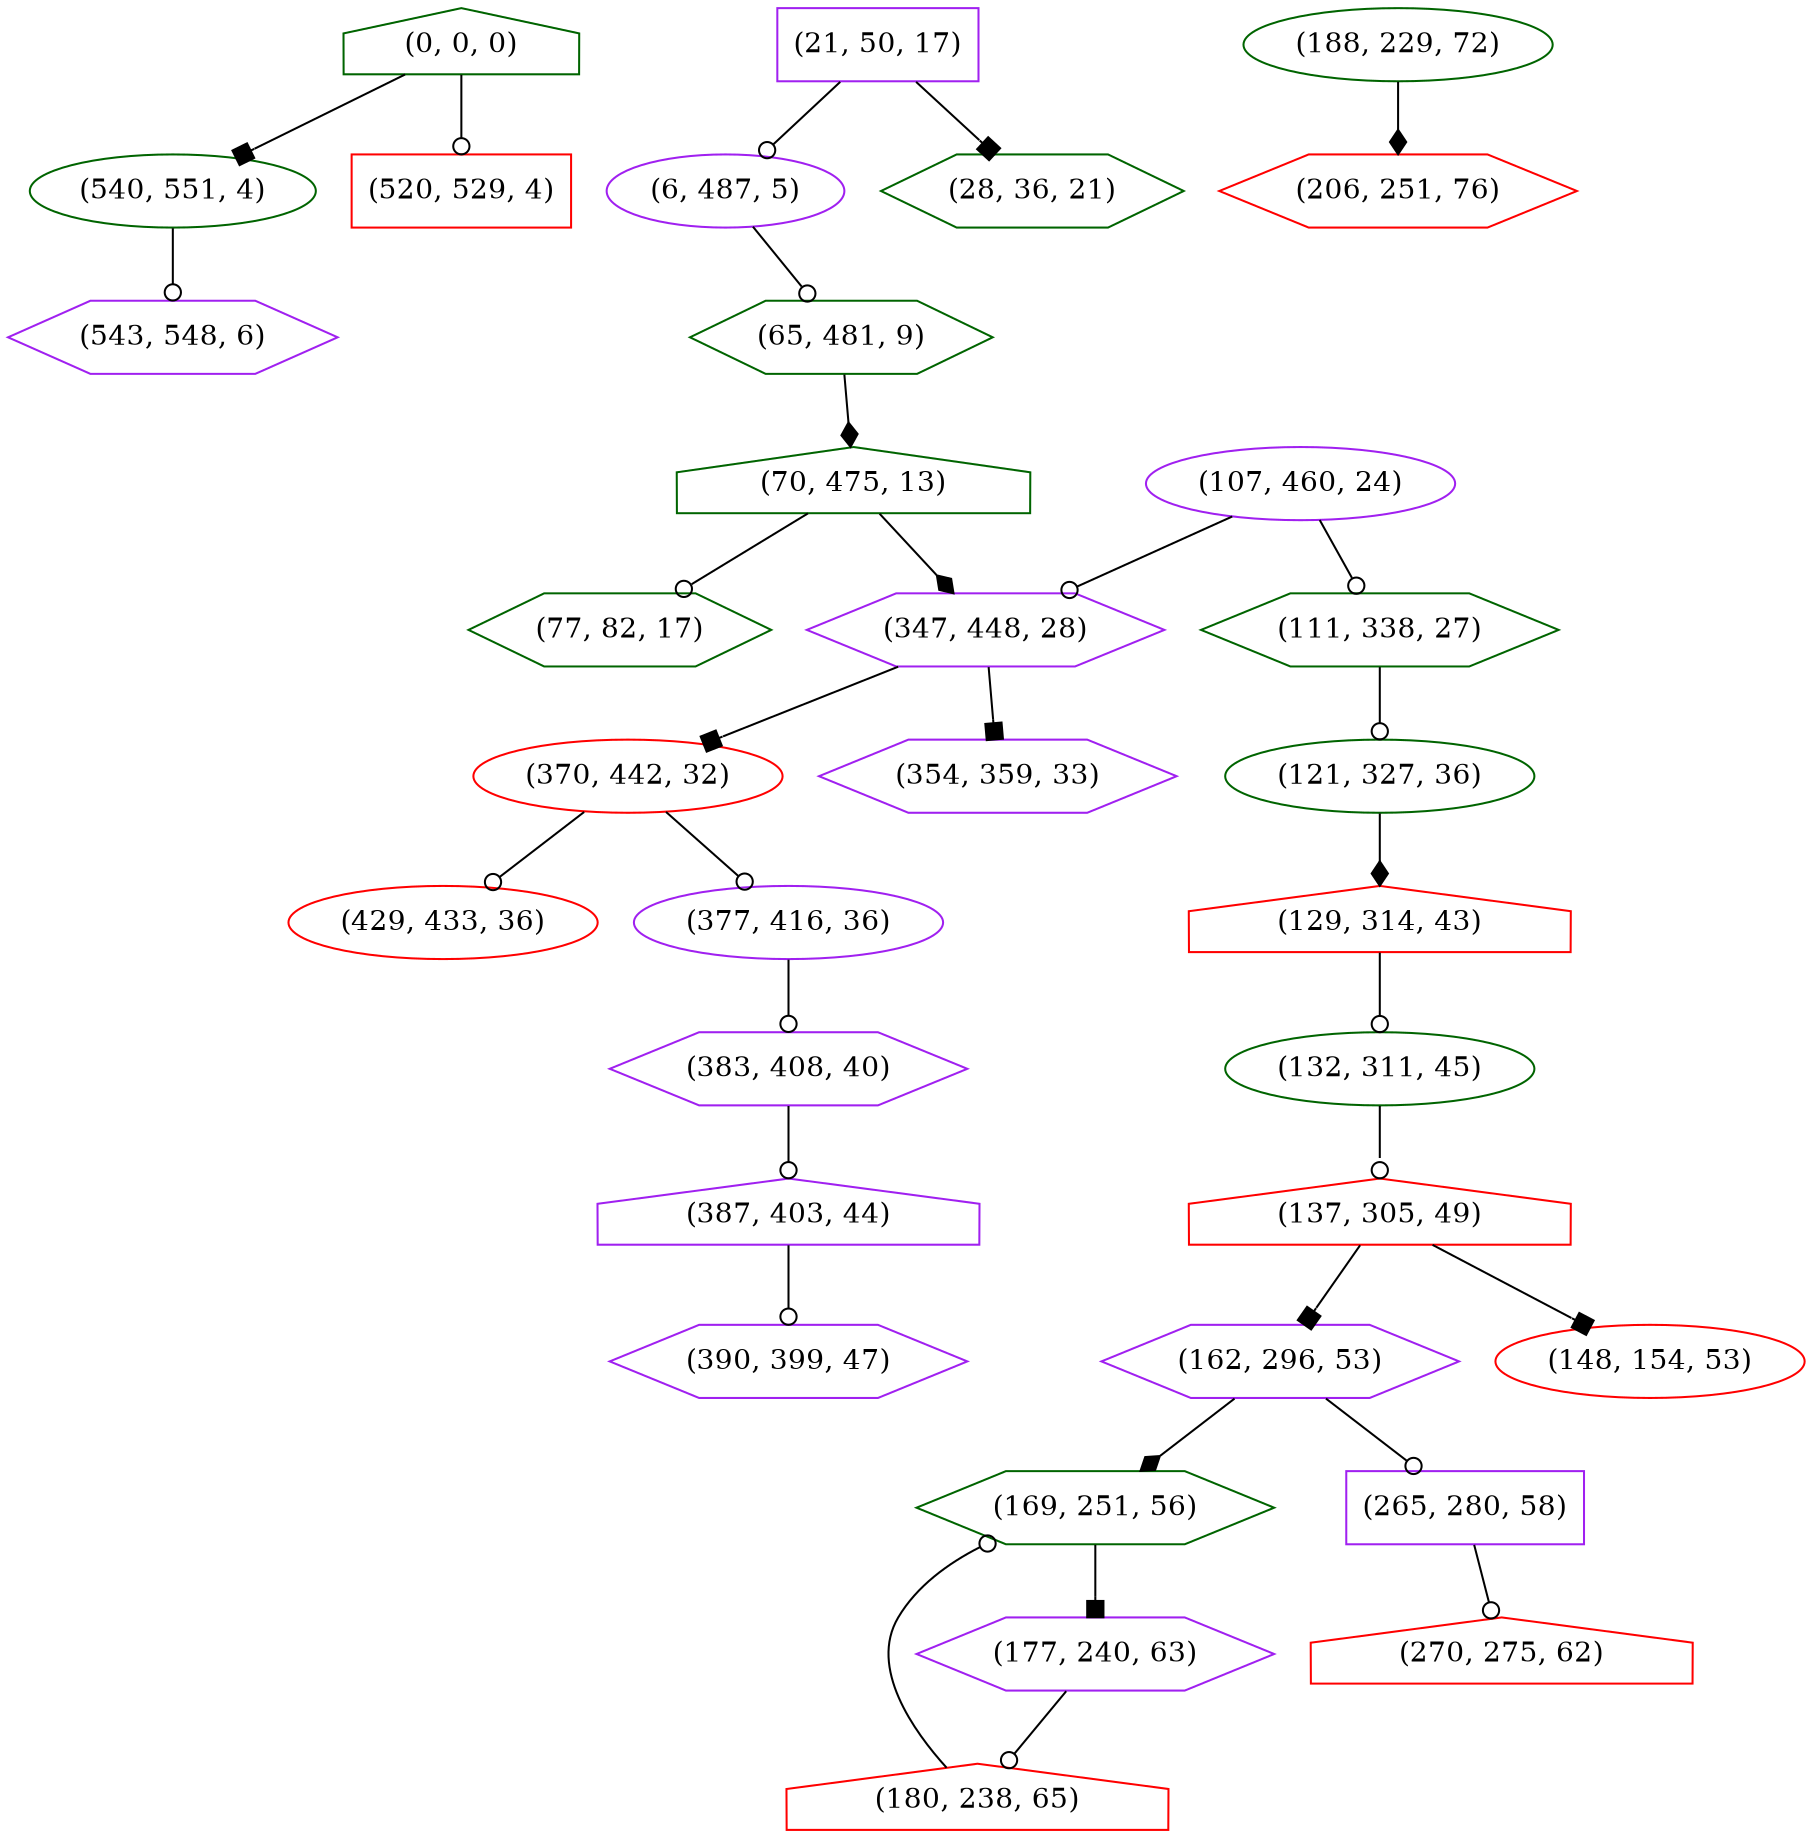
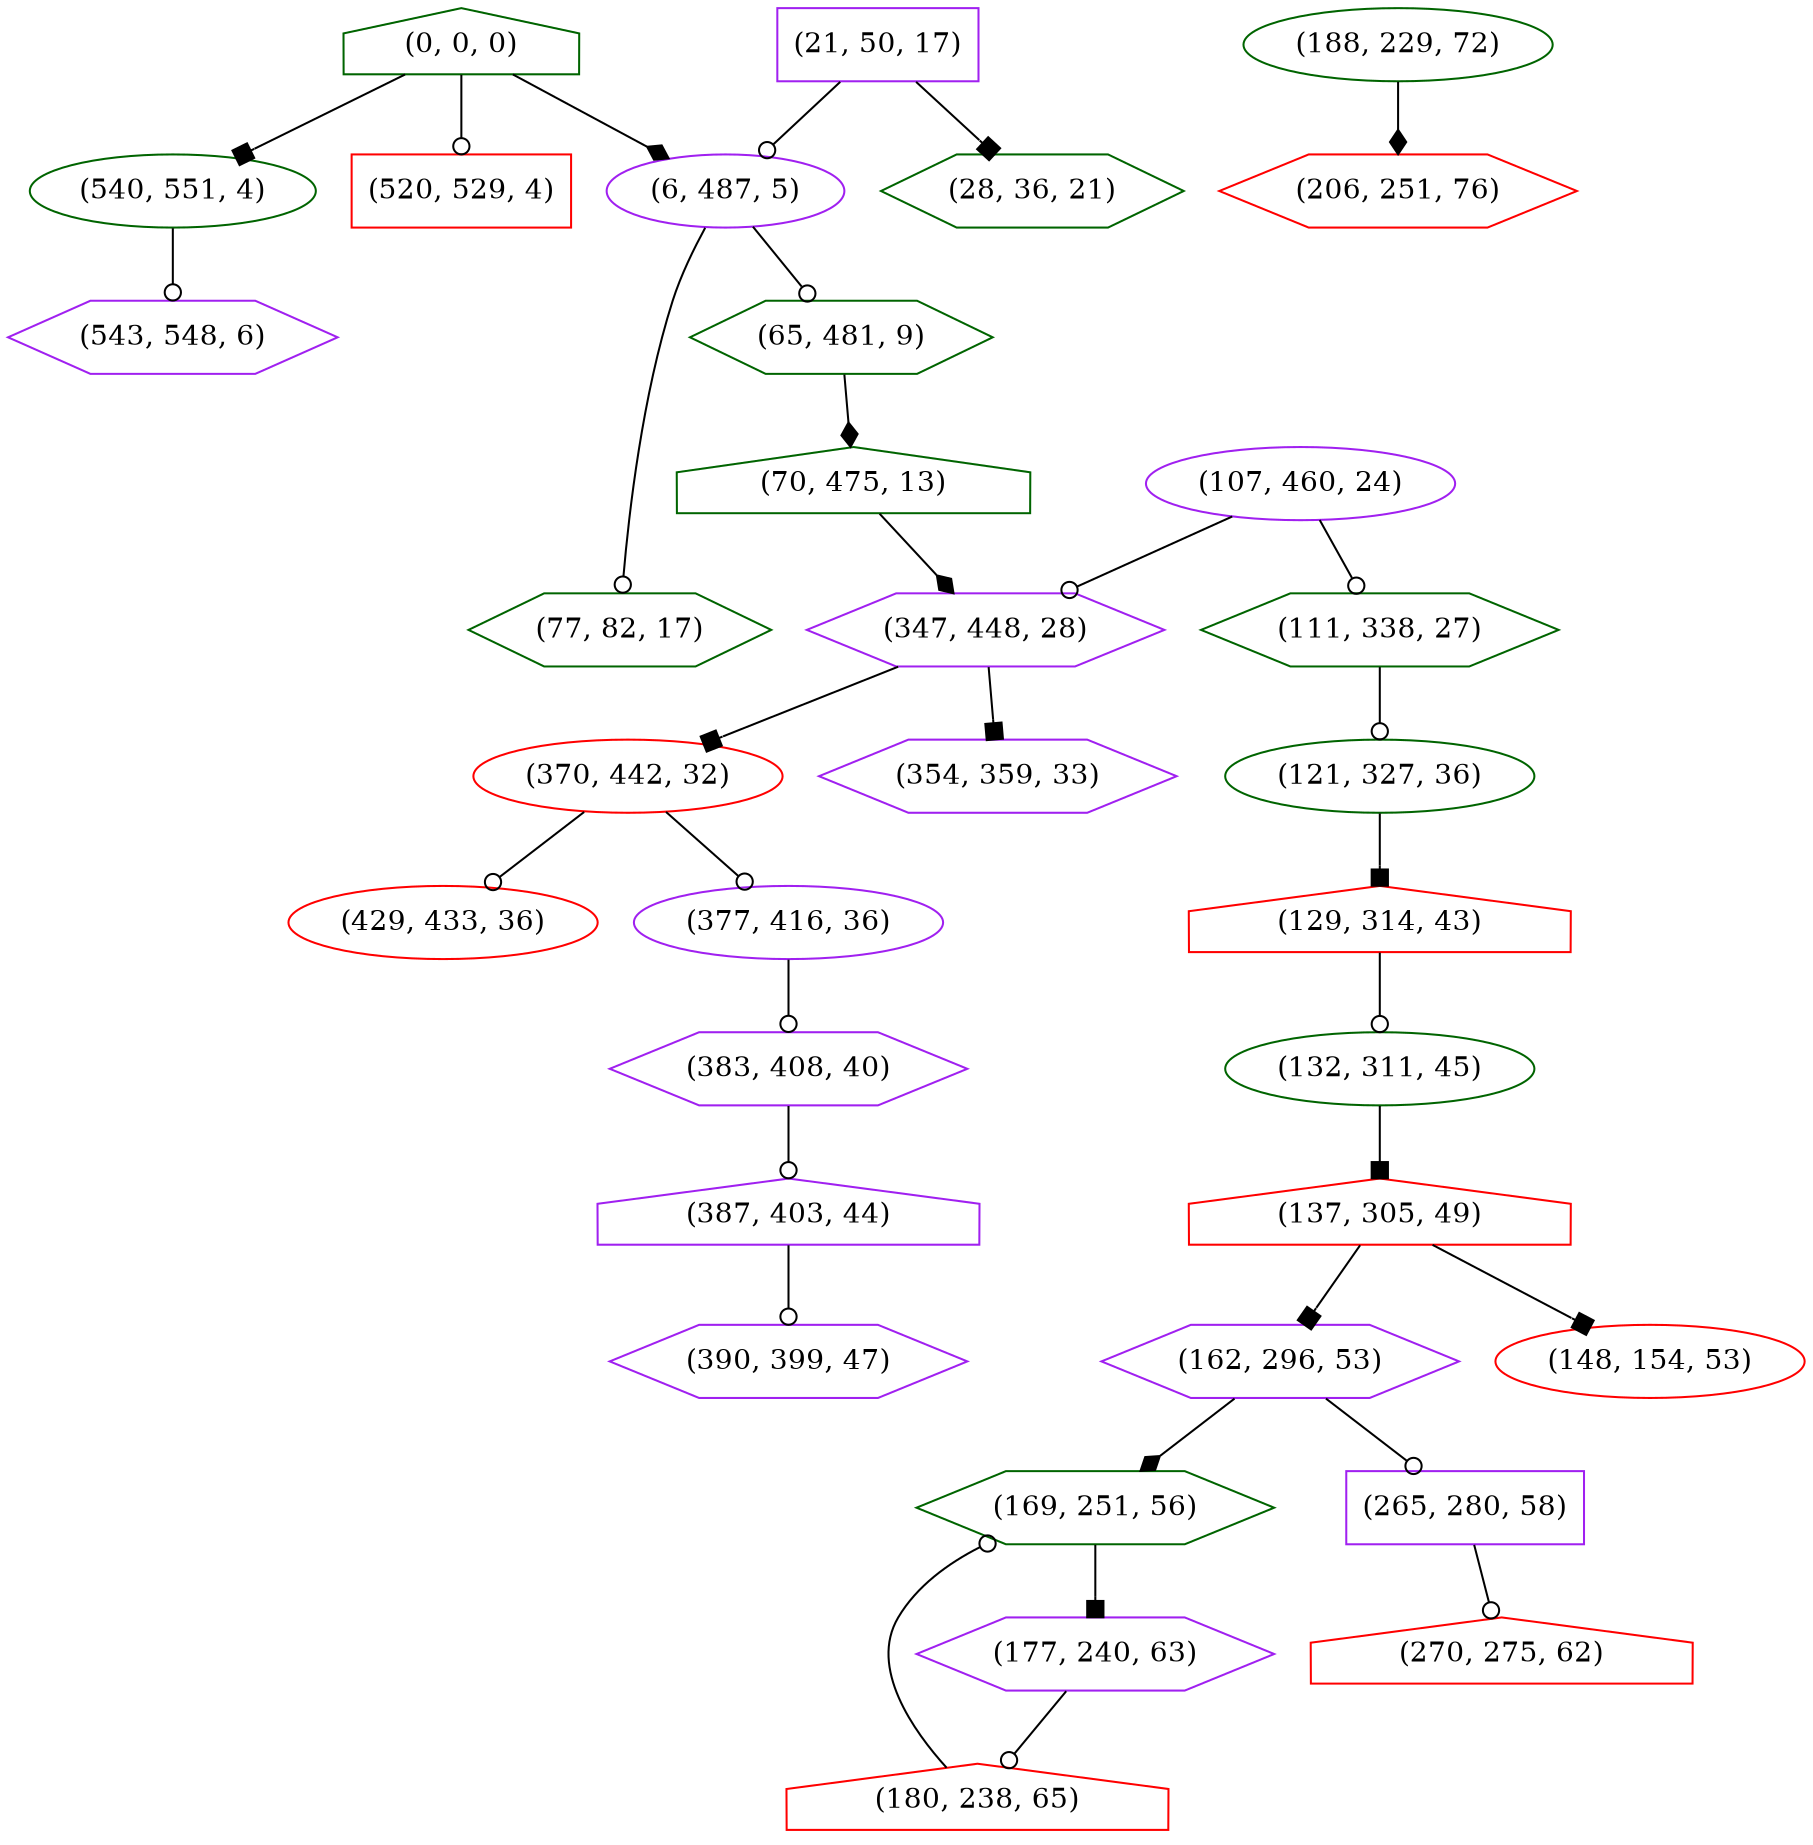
edge "(0, 0, 0)" -> "(6, 487, 5)": added
edge "(70, 475, 13)" -> "(77, 82, 17)": now "(6, 487, 5)" -> "(77, 82, 17)"
edge "(121, 327, 36)" -> "(129, 314, 43)": arrowhead diamond -> box
edge "(132, 311, 45)" -> "(137, 305, 49)": arrowhead odot -> box
